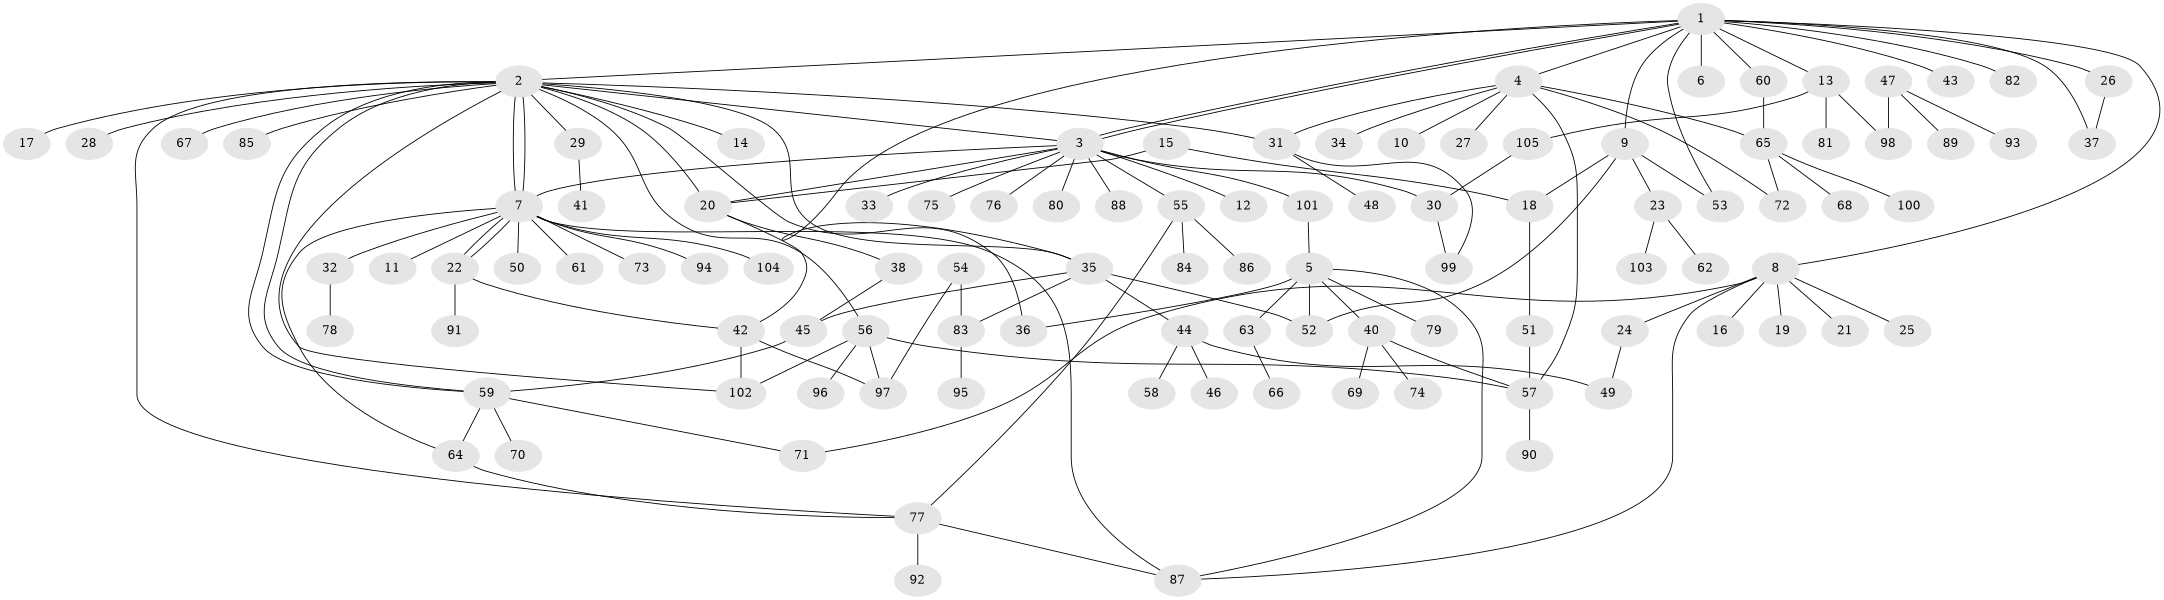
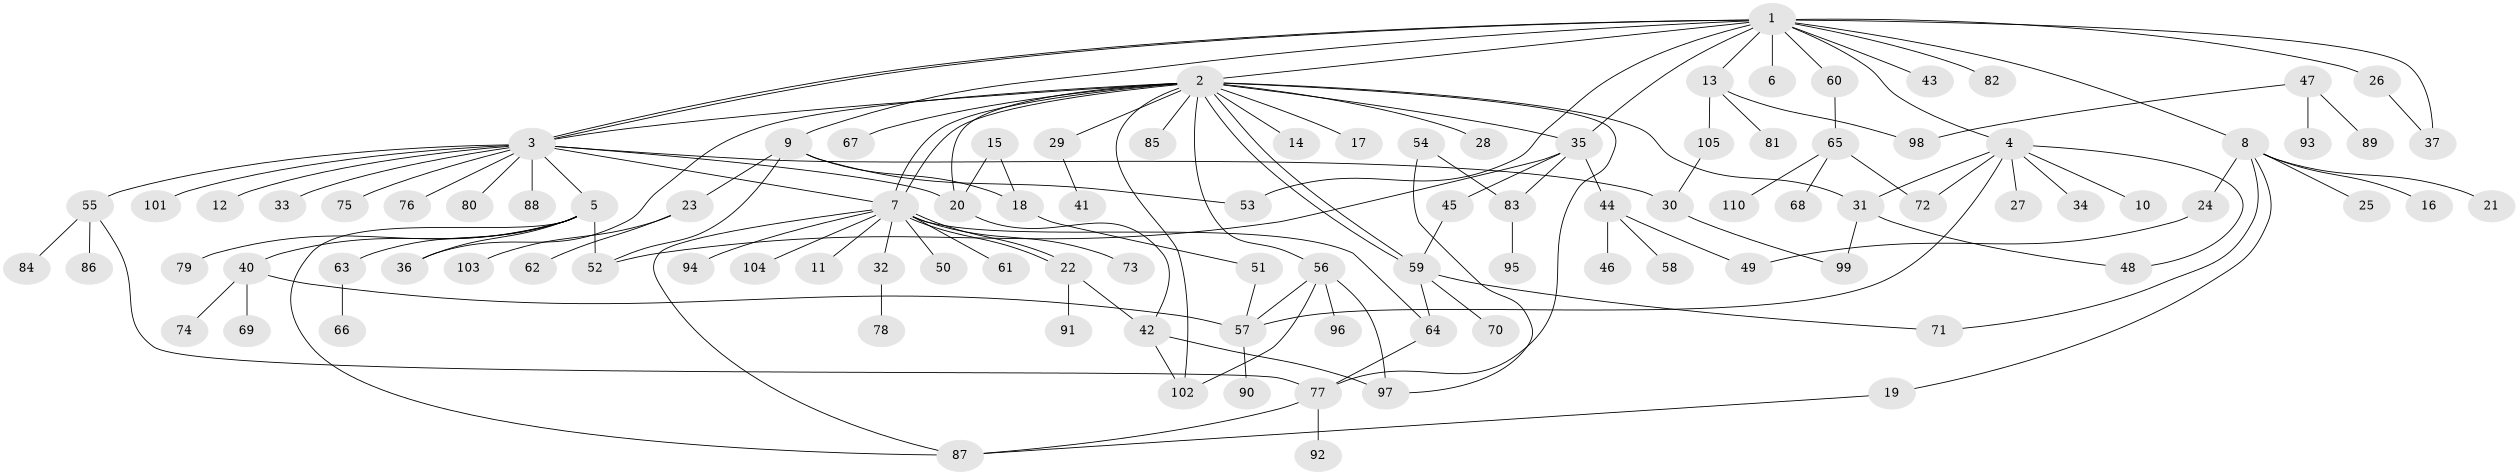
edge "4" -- "65": now "4" -- "48"
node "100": label "100" -> "110"
edge "101" -- "5": now "3" -- "5"
node "38": removed
edge "8" -- "87": now "19" -- "87"
